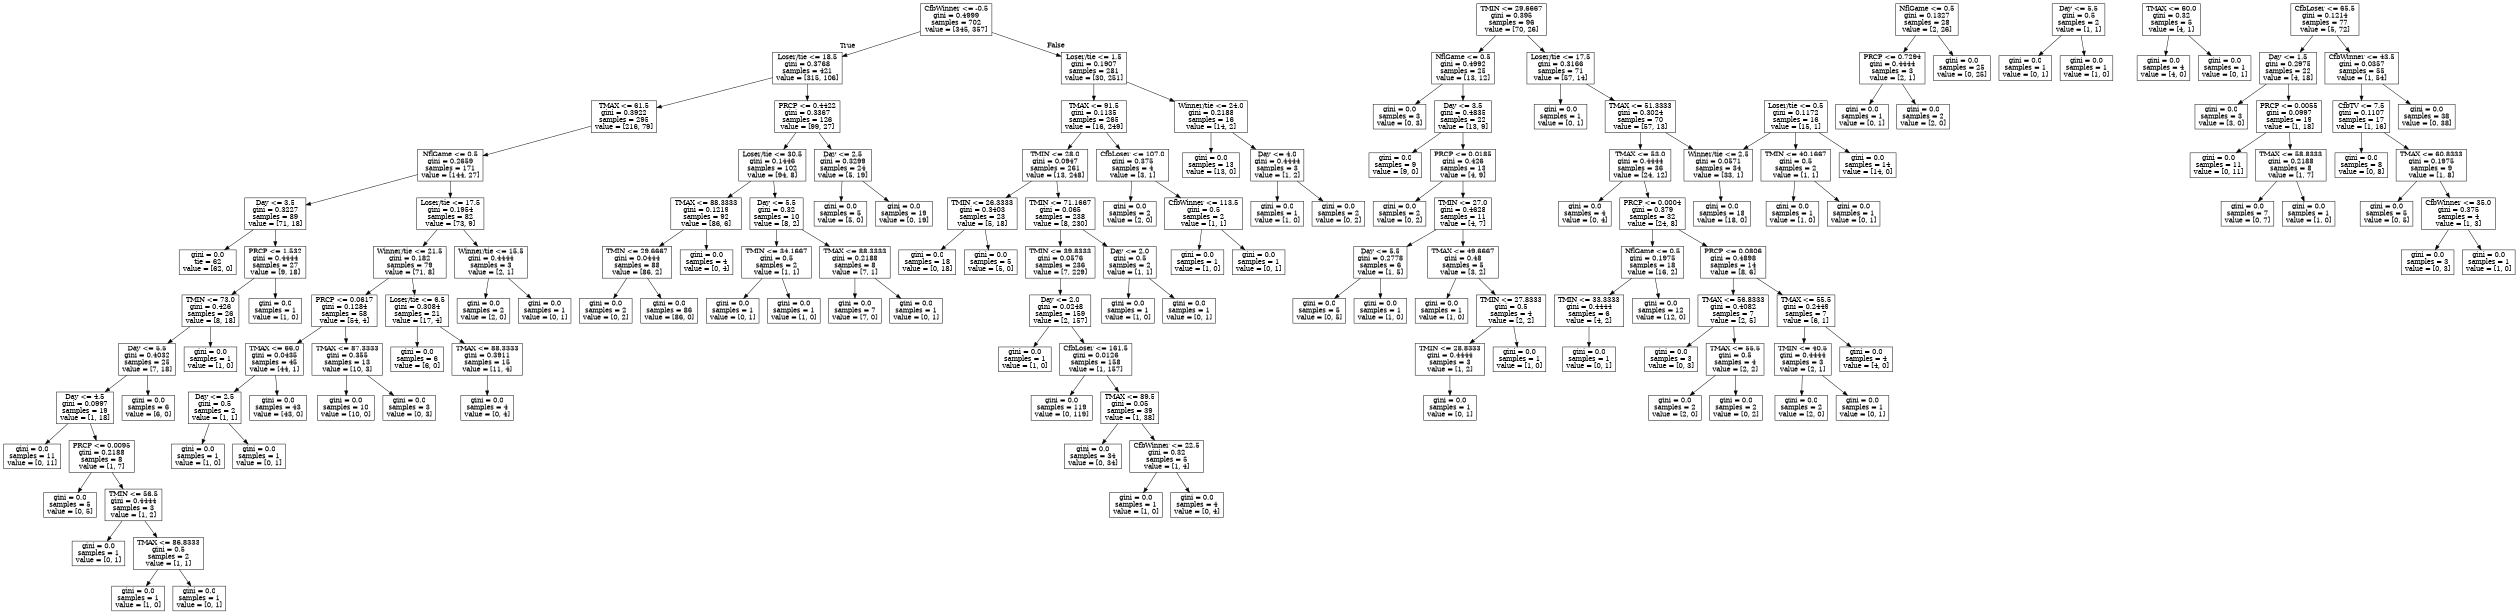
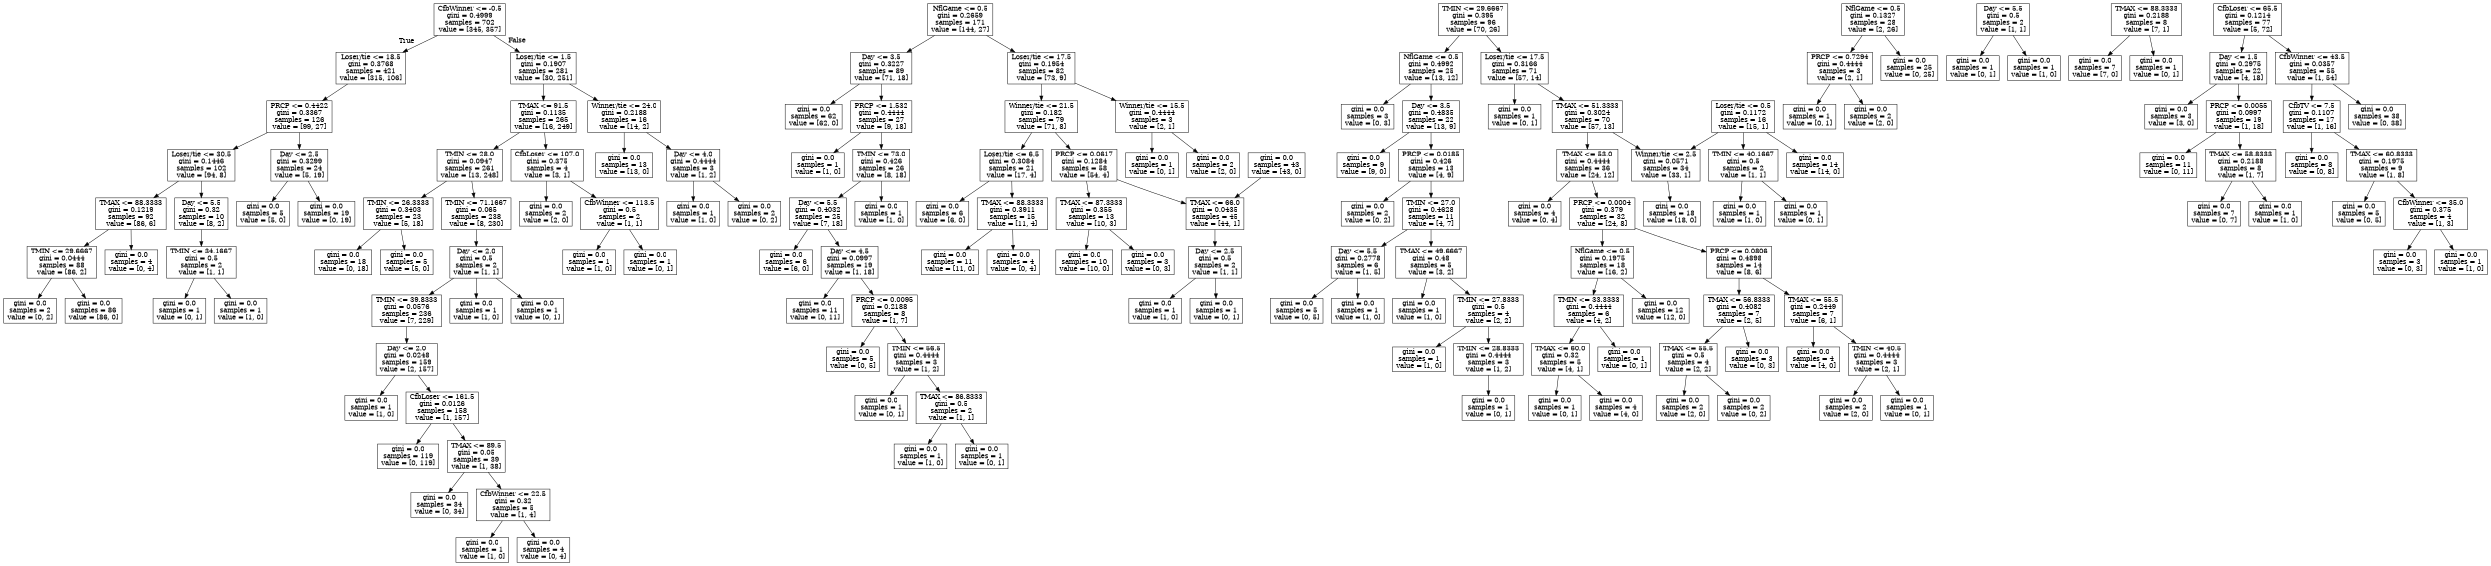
node "TMAX <= 61.5 gini = 0.3922 samples = 295 value = [216, 79]": removed
edge "TMIN <= 71.1667 gini = 0.065 samples = 238 value = [8, 230]" -> "TMIN <= 39.8333 gini = 0.0576 samples = 236 value = [7, 229]": now "Day <= 2.0 gini = 0.5 samples = 2 value = [1, 1]" -> "TMIN <= 39.8333 gini = 0.0576 samples = 236 value = [7, 229]"
edge "Day <= 5.5 gini = 0.32 samples = 10 value = [8, 2]" -> "TMAX <= 88.3333 gini = 0.2188 samples = 8 value = [7, 1]": removed
node "gini = 0.0 tie = 62 value = [62, 0]": label "gini = 0.0 tie = 62 value = [62, 0]" -> "gini = 0.0 samples = 62 value = [62, 0]"
node "gini = 0.0 samples = 11 value = [11, 0]": added
edge "TMIN <= 33.3333 gini = 0.4444 samples = 6 value = [4, 2]" -> "TMAX <= 60.0 gini = 0.32 samples = 5 value = [4, 1]": added
edge "TMAX <= 66.0 gini = 0.0435 samples = 45 value = [44, 1]" -> "gini = 0.0 samples = 43 value = [43, 0]": reversed
